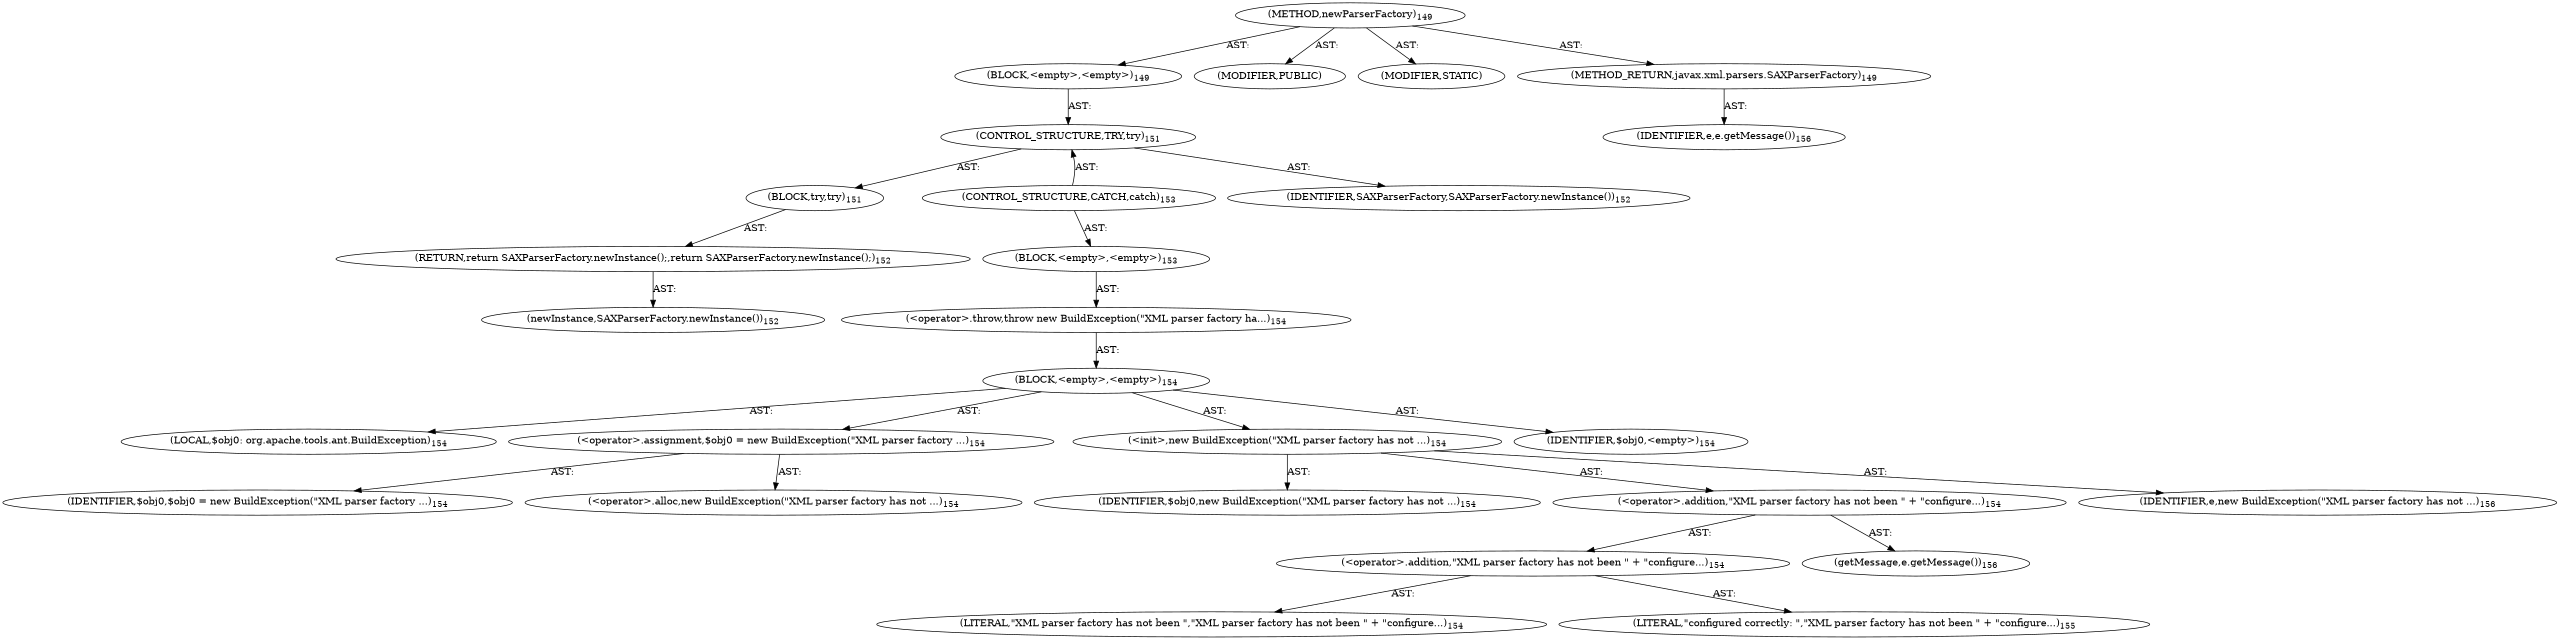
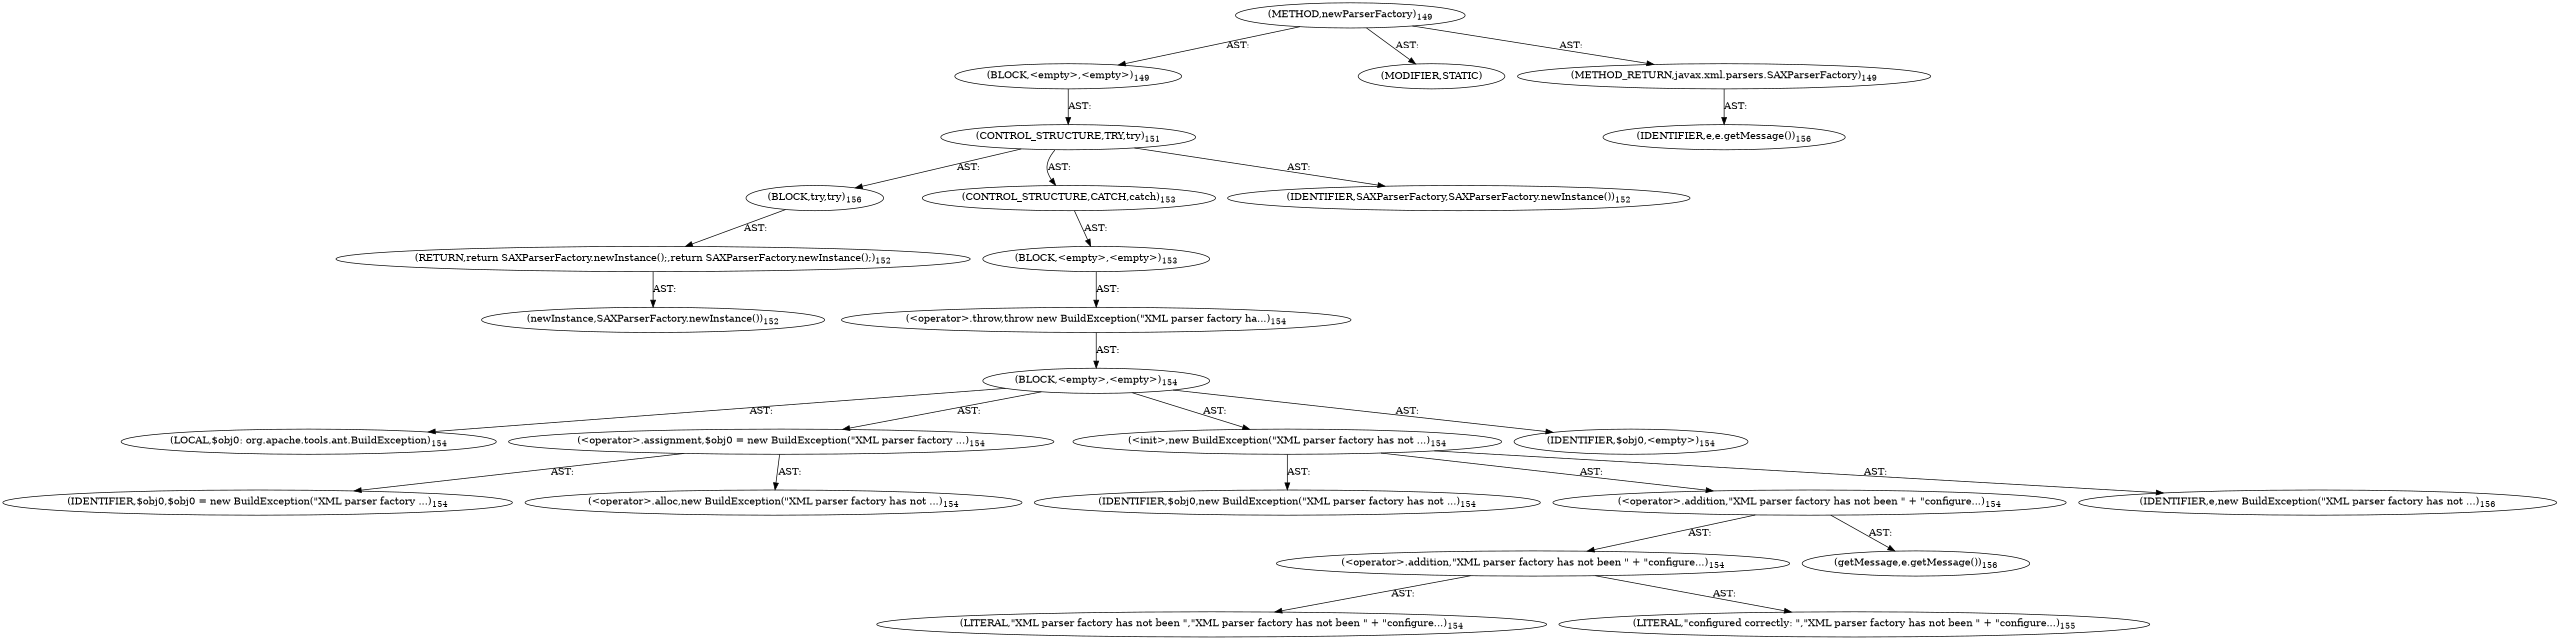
node "(MODIFIER,PUBLIC)": removed
edge "(CONTROL_STRUCTURE,CATCH,catch)" -> "(CONTROL_STRUCTURE,TRY,try)": reversed
node "(BLOCK,try,try)": text "151" -> "156"
